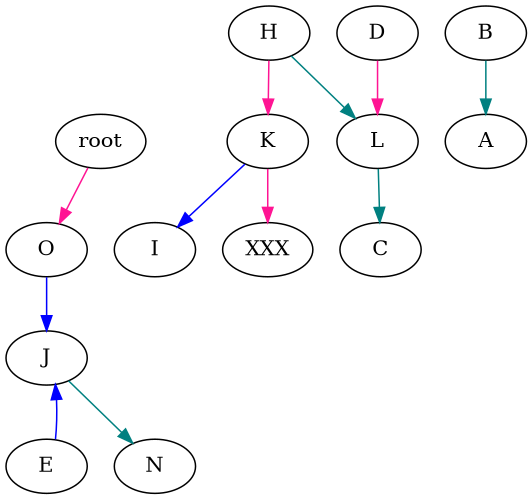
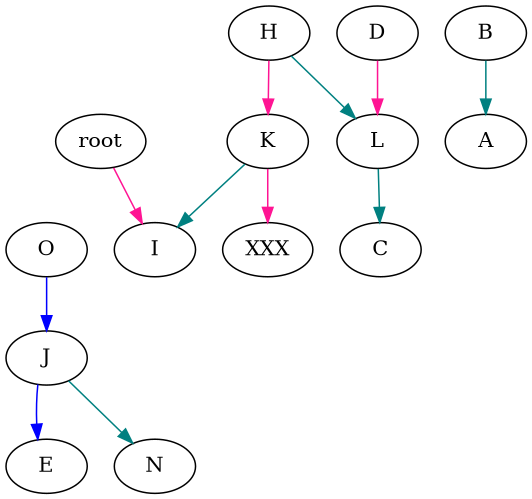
edge "root" -> "O": now "root" -> "I"
edge "K" -> "I": color blue -> teal
edge "E" -> "J": reversed
